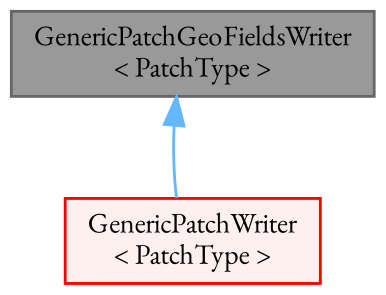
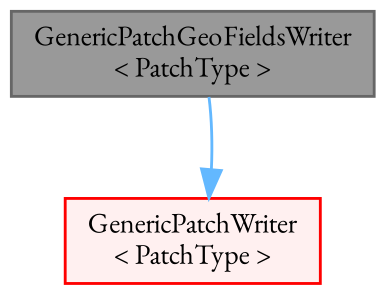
edge "GenericPatchWriter < PatchType >" -> "GenericPatchGeoFieldsWriter < PatchType >": reversed
